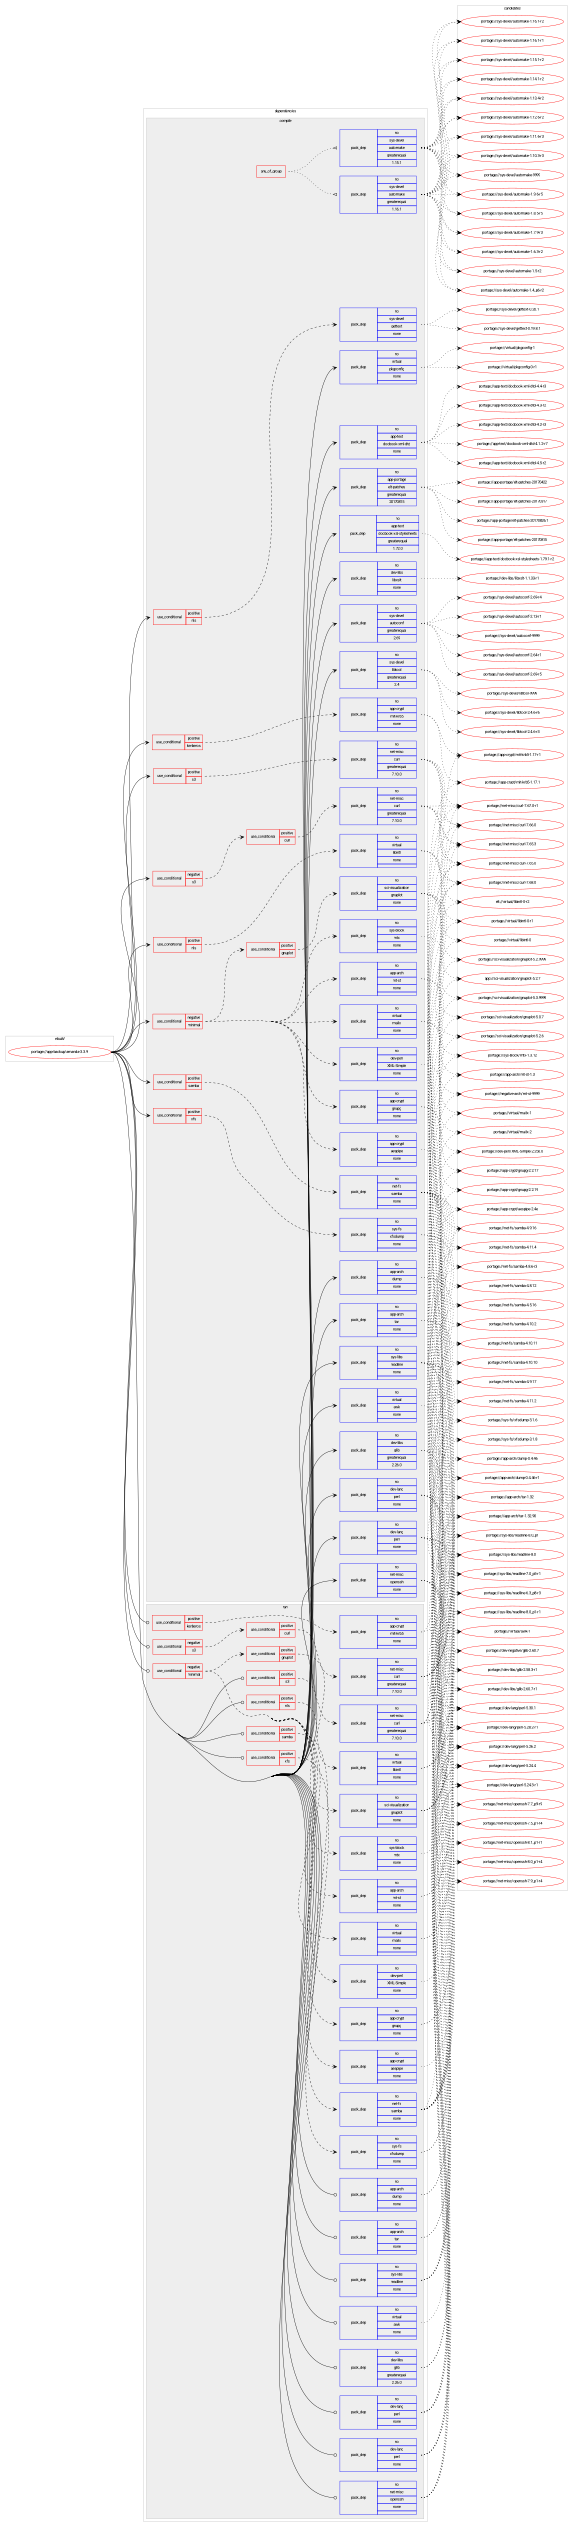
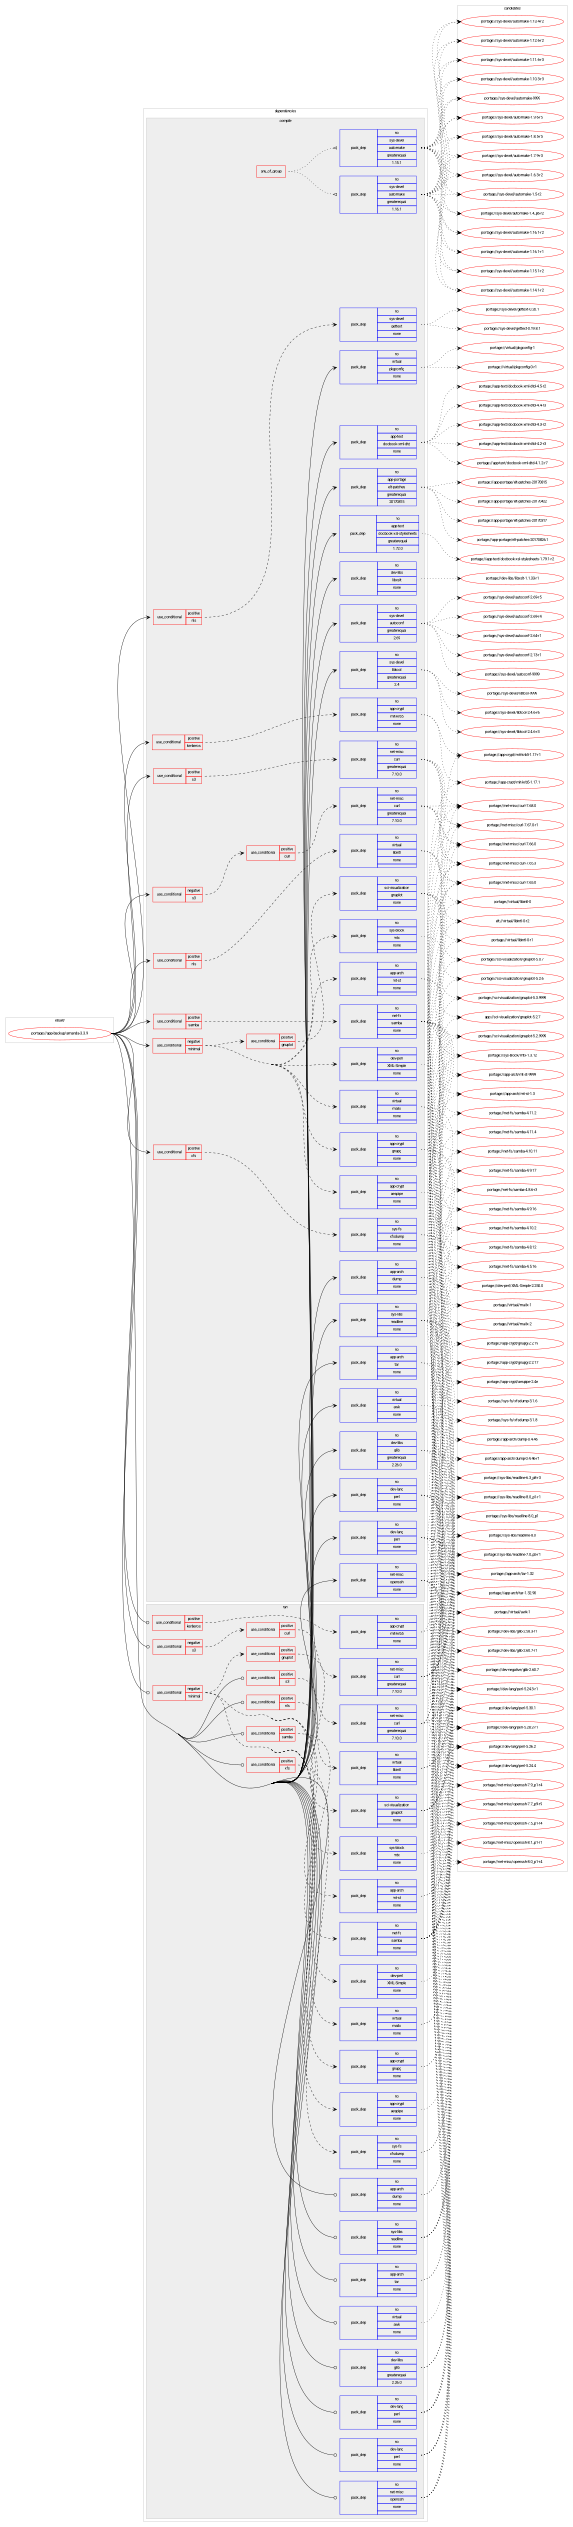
node "portage://negative-arch/mt-st-9999": label "portage://negative-arch/mt-st-9999" -> "portage://app-arch/mt-st-9999"
node "portage://net-fs/samba-4.10.10": removed
